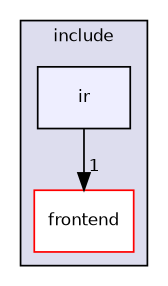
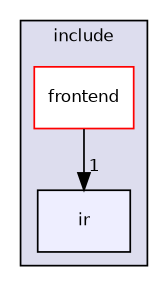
edge "ir" -> "frontend": reversed
